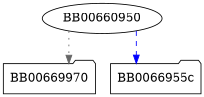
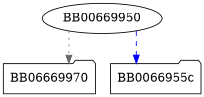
node "BB00660950": label "BB00660950" -> "BB00669950"
node "BB00669970": label "BB00669970" -> "BB06669970"
